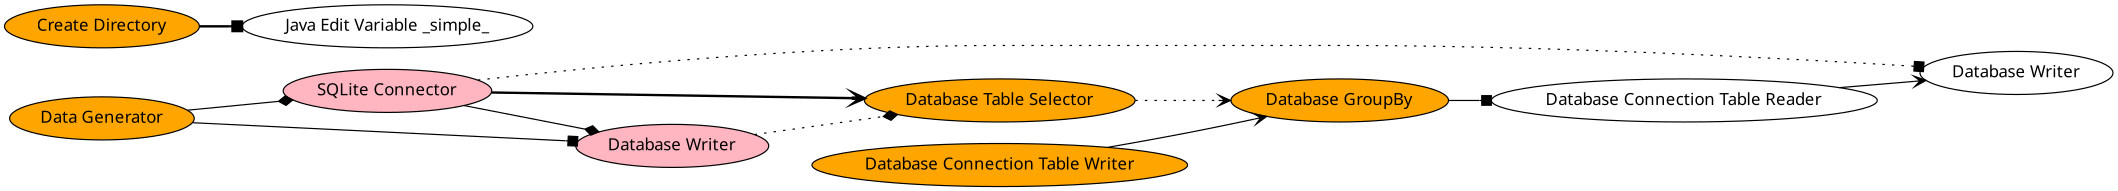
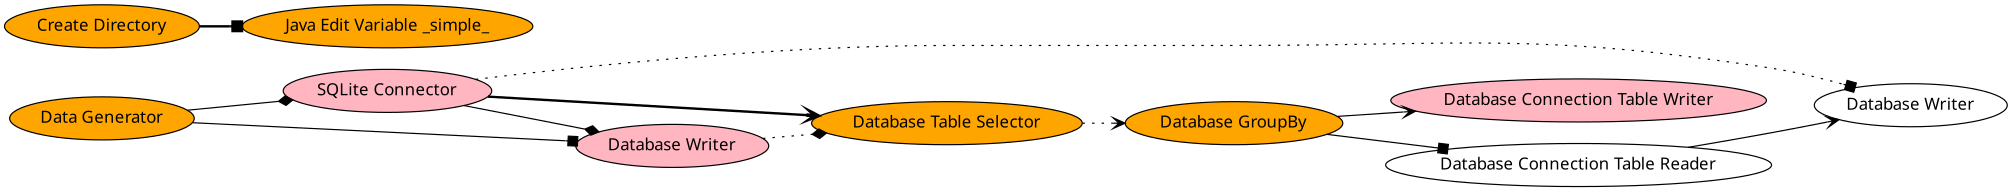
node "Java Edit Variable _simple_": fillcolor white -> orange
edge "Database Connection Table Writer" -> "Database GroupBy": reversed
node "Database Connection Table Writer": fillcolor orange -> lightpink
